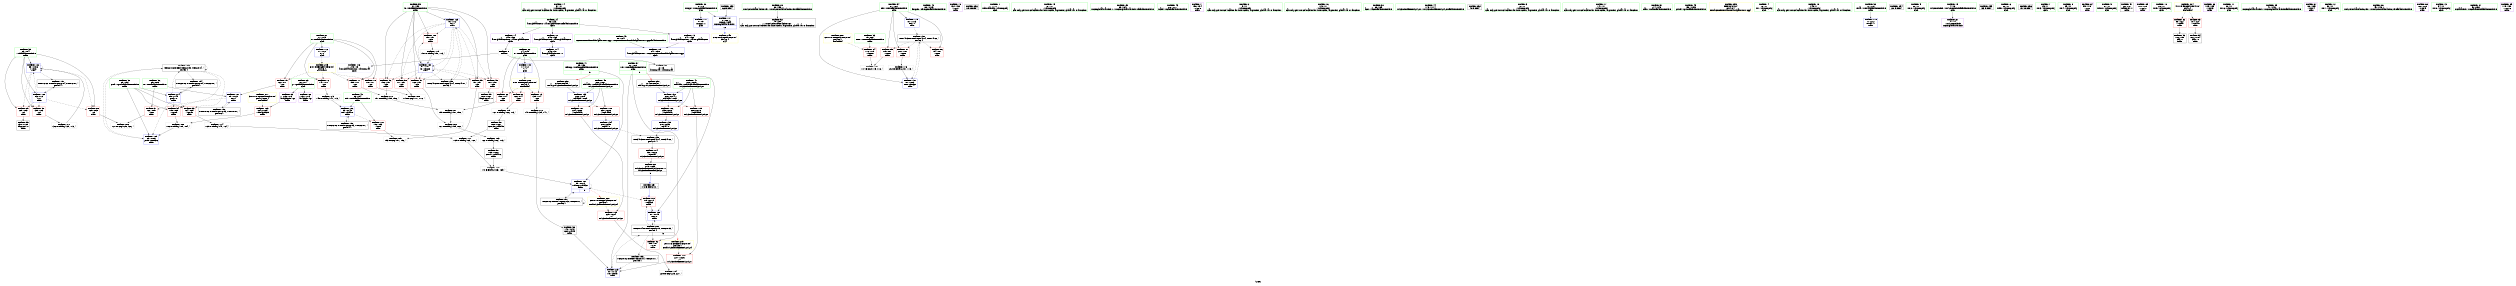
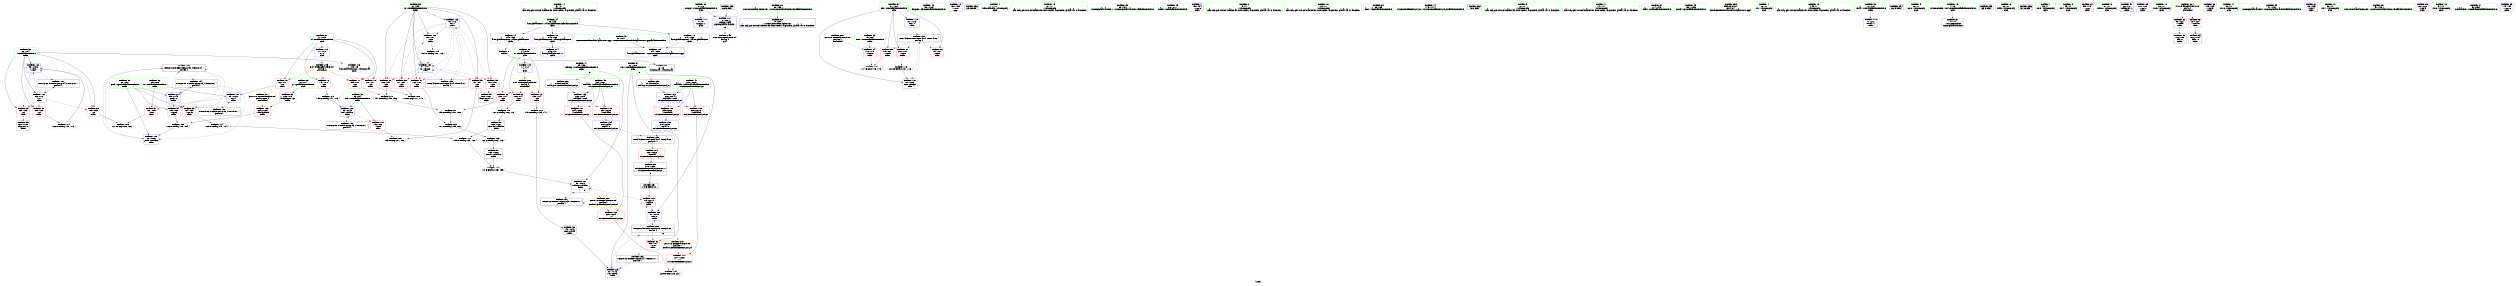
node "NodeID: 70": text "main" -> "cmp"
edge "NodeID: 0" -> "NodeID: 116": now "NodeID: 35" -> "NodeID: 116"
node "NodeID: 62": removed
edge "NodeID: 124" -> "NodeID: 129": now "NodeID: 194" -> "NodeID: 129"
edge "NodeID: 251" -> "NodeID: 102": color blue -> black
edge "NodeID: 110" -> "NodeID: 123": now "NodeID: 110" -> "NodeID: 184"
